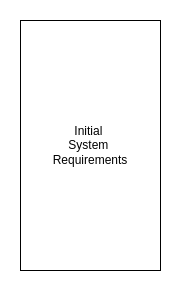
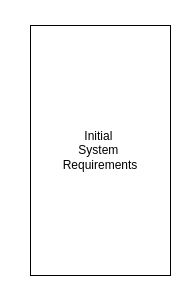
node "Initial System Requirements": moved (91, 146) -> (101, 151)
